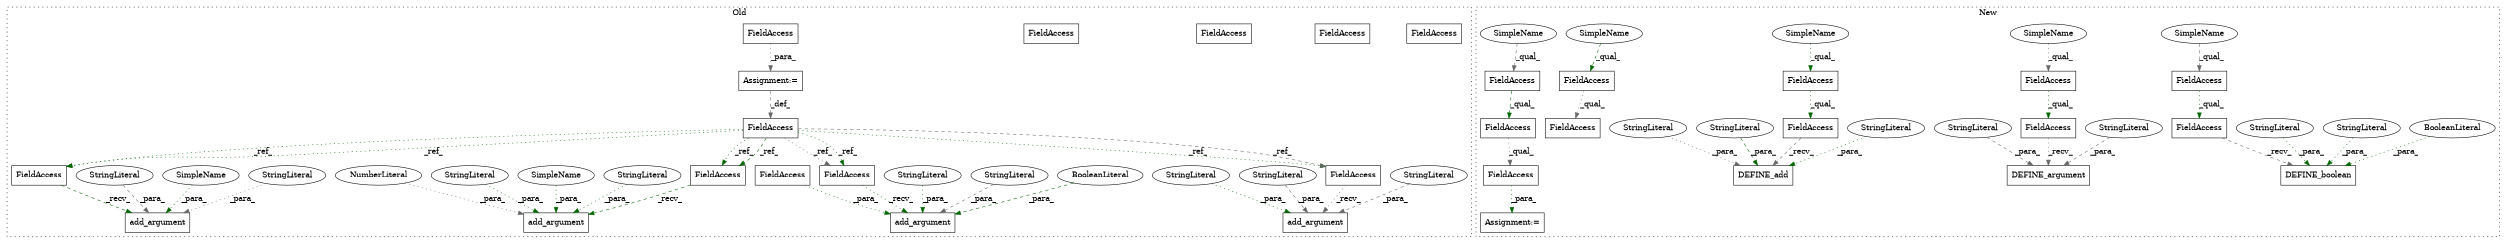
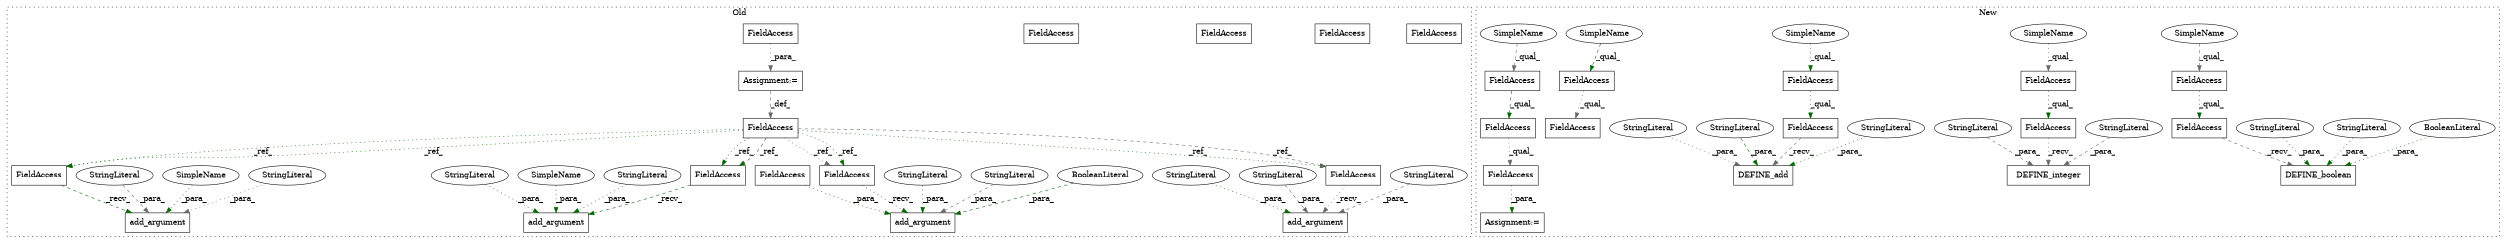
node "NumberLiteral": removed
node "DEFINE_argument": label "DEFINE_argument" -> "DEFINE_integer"
